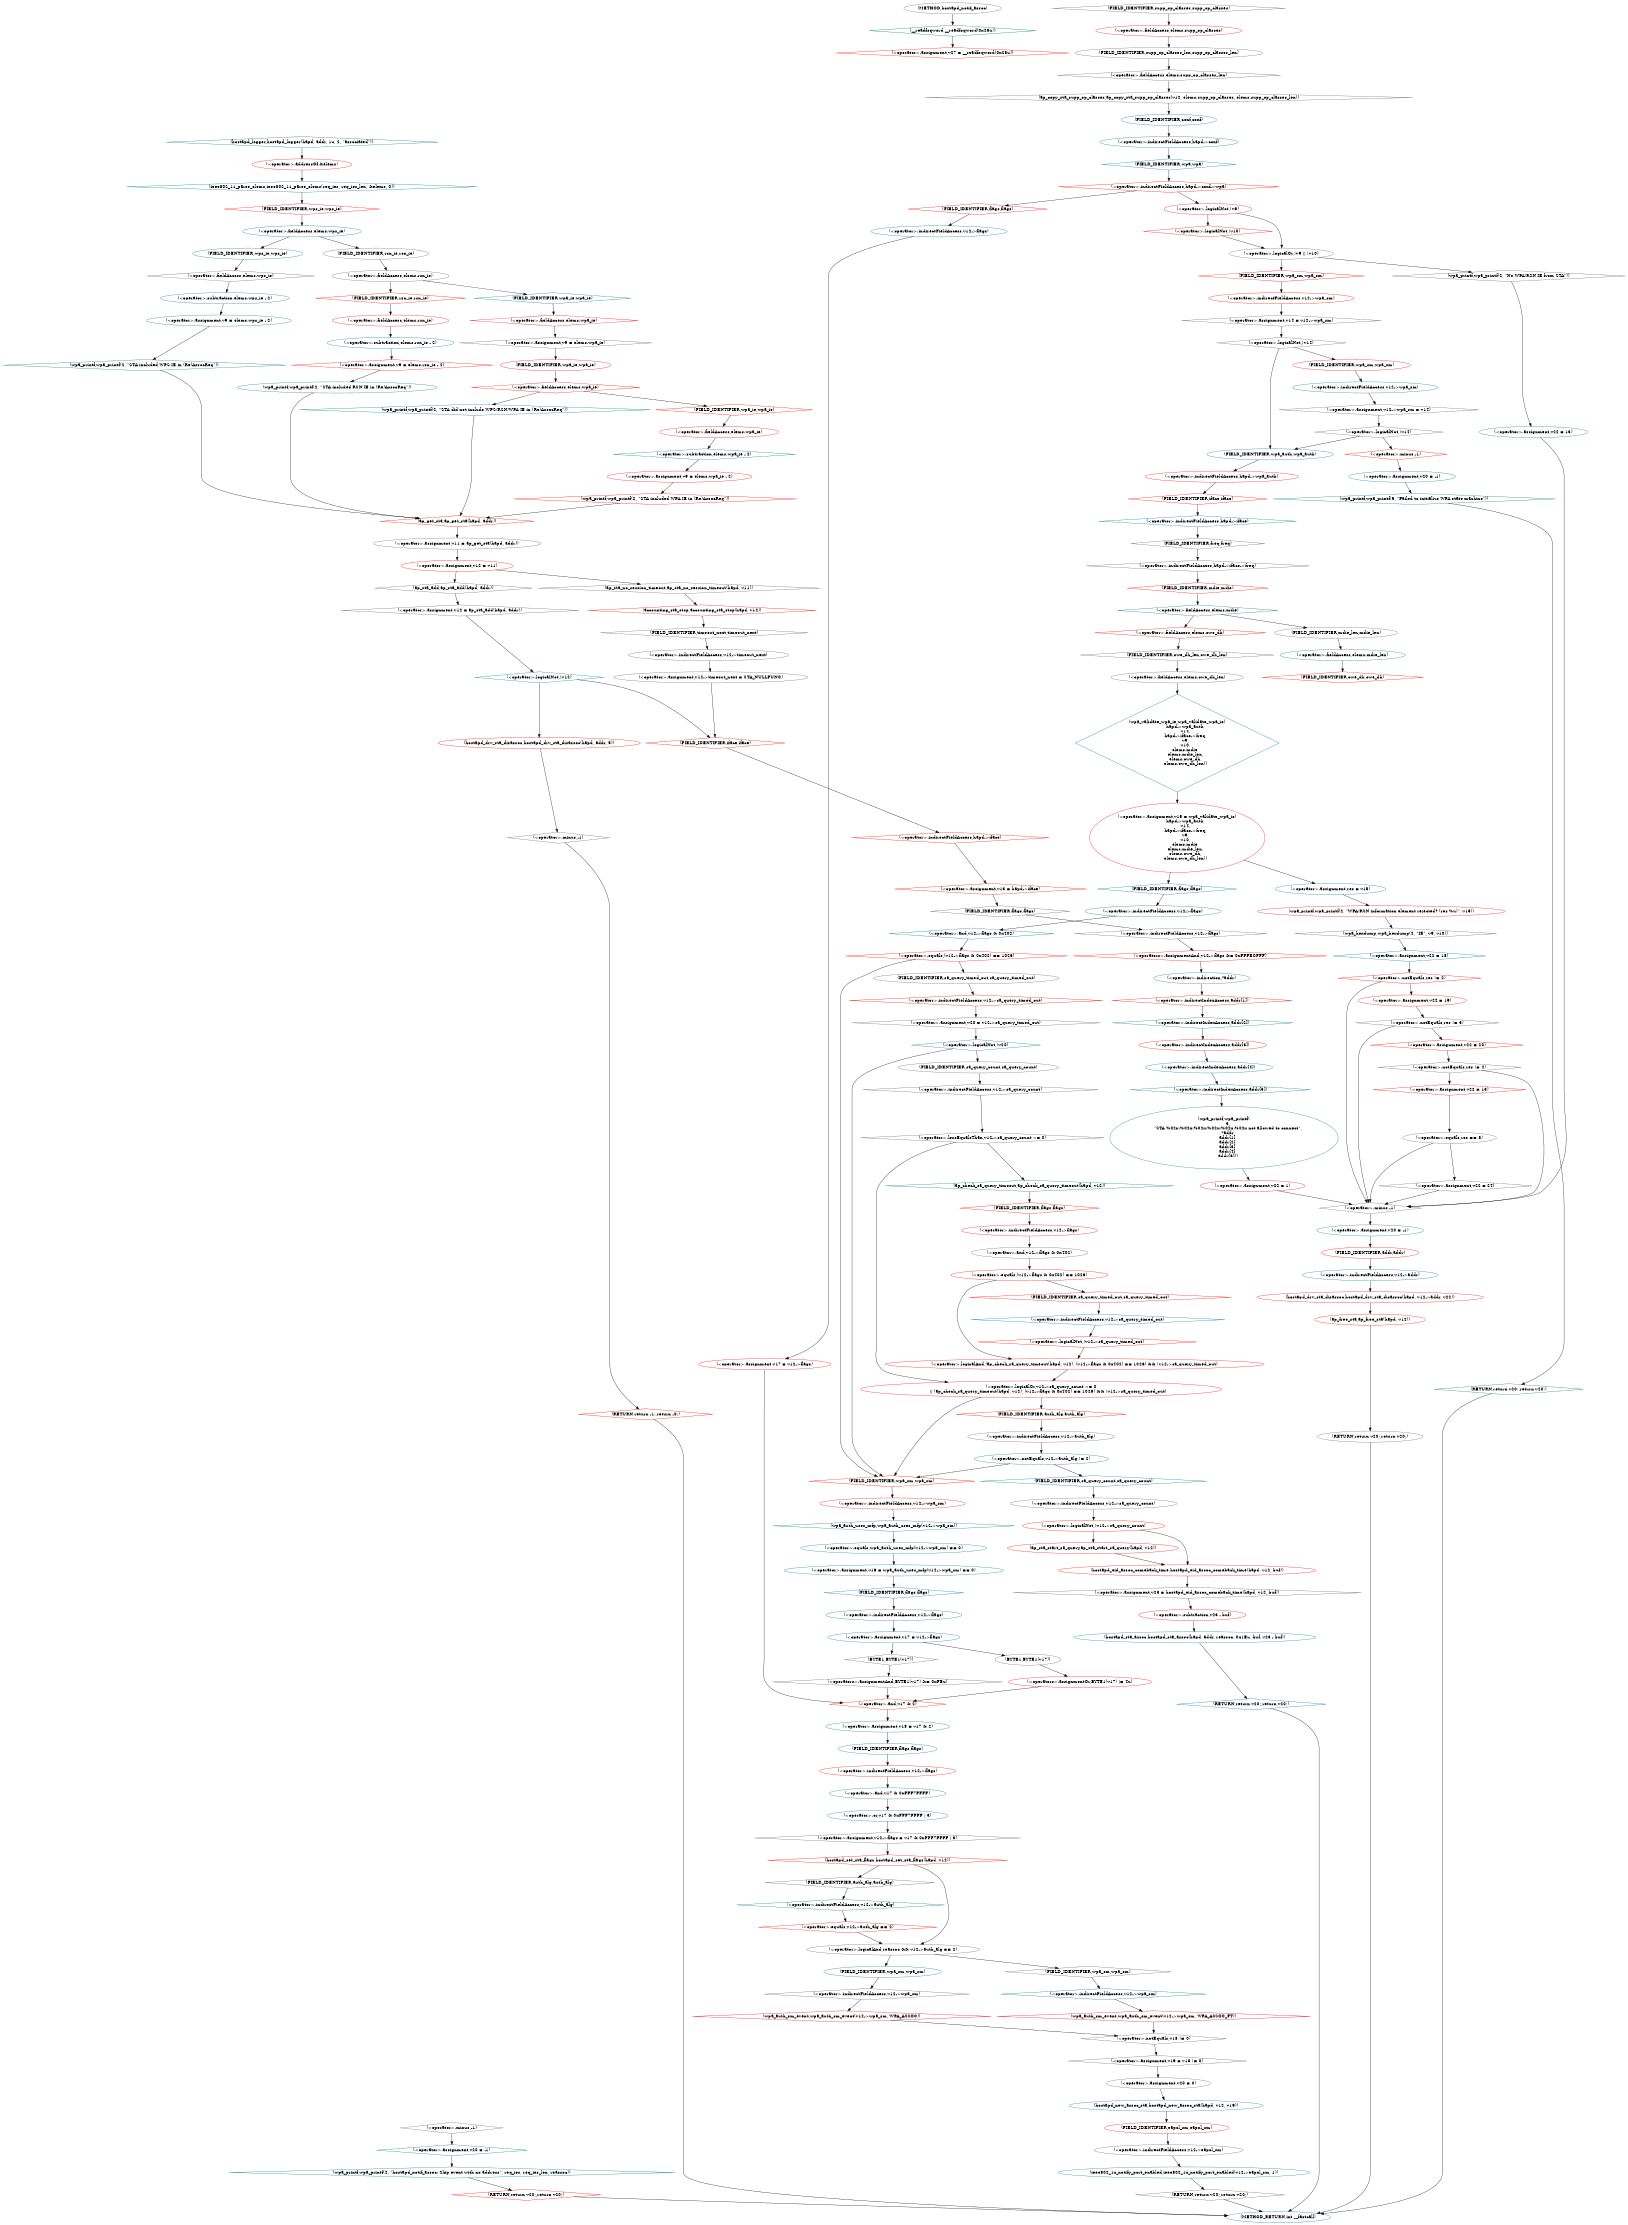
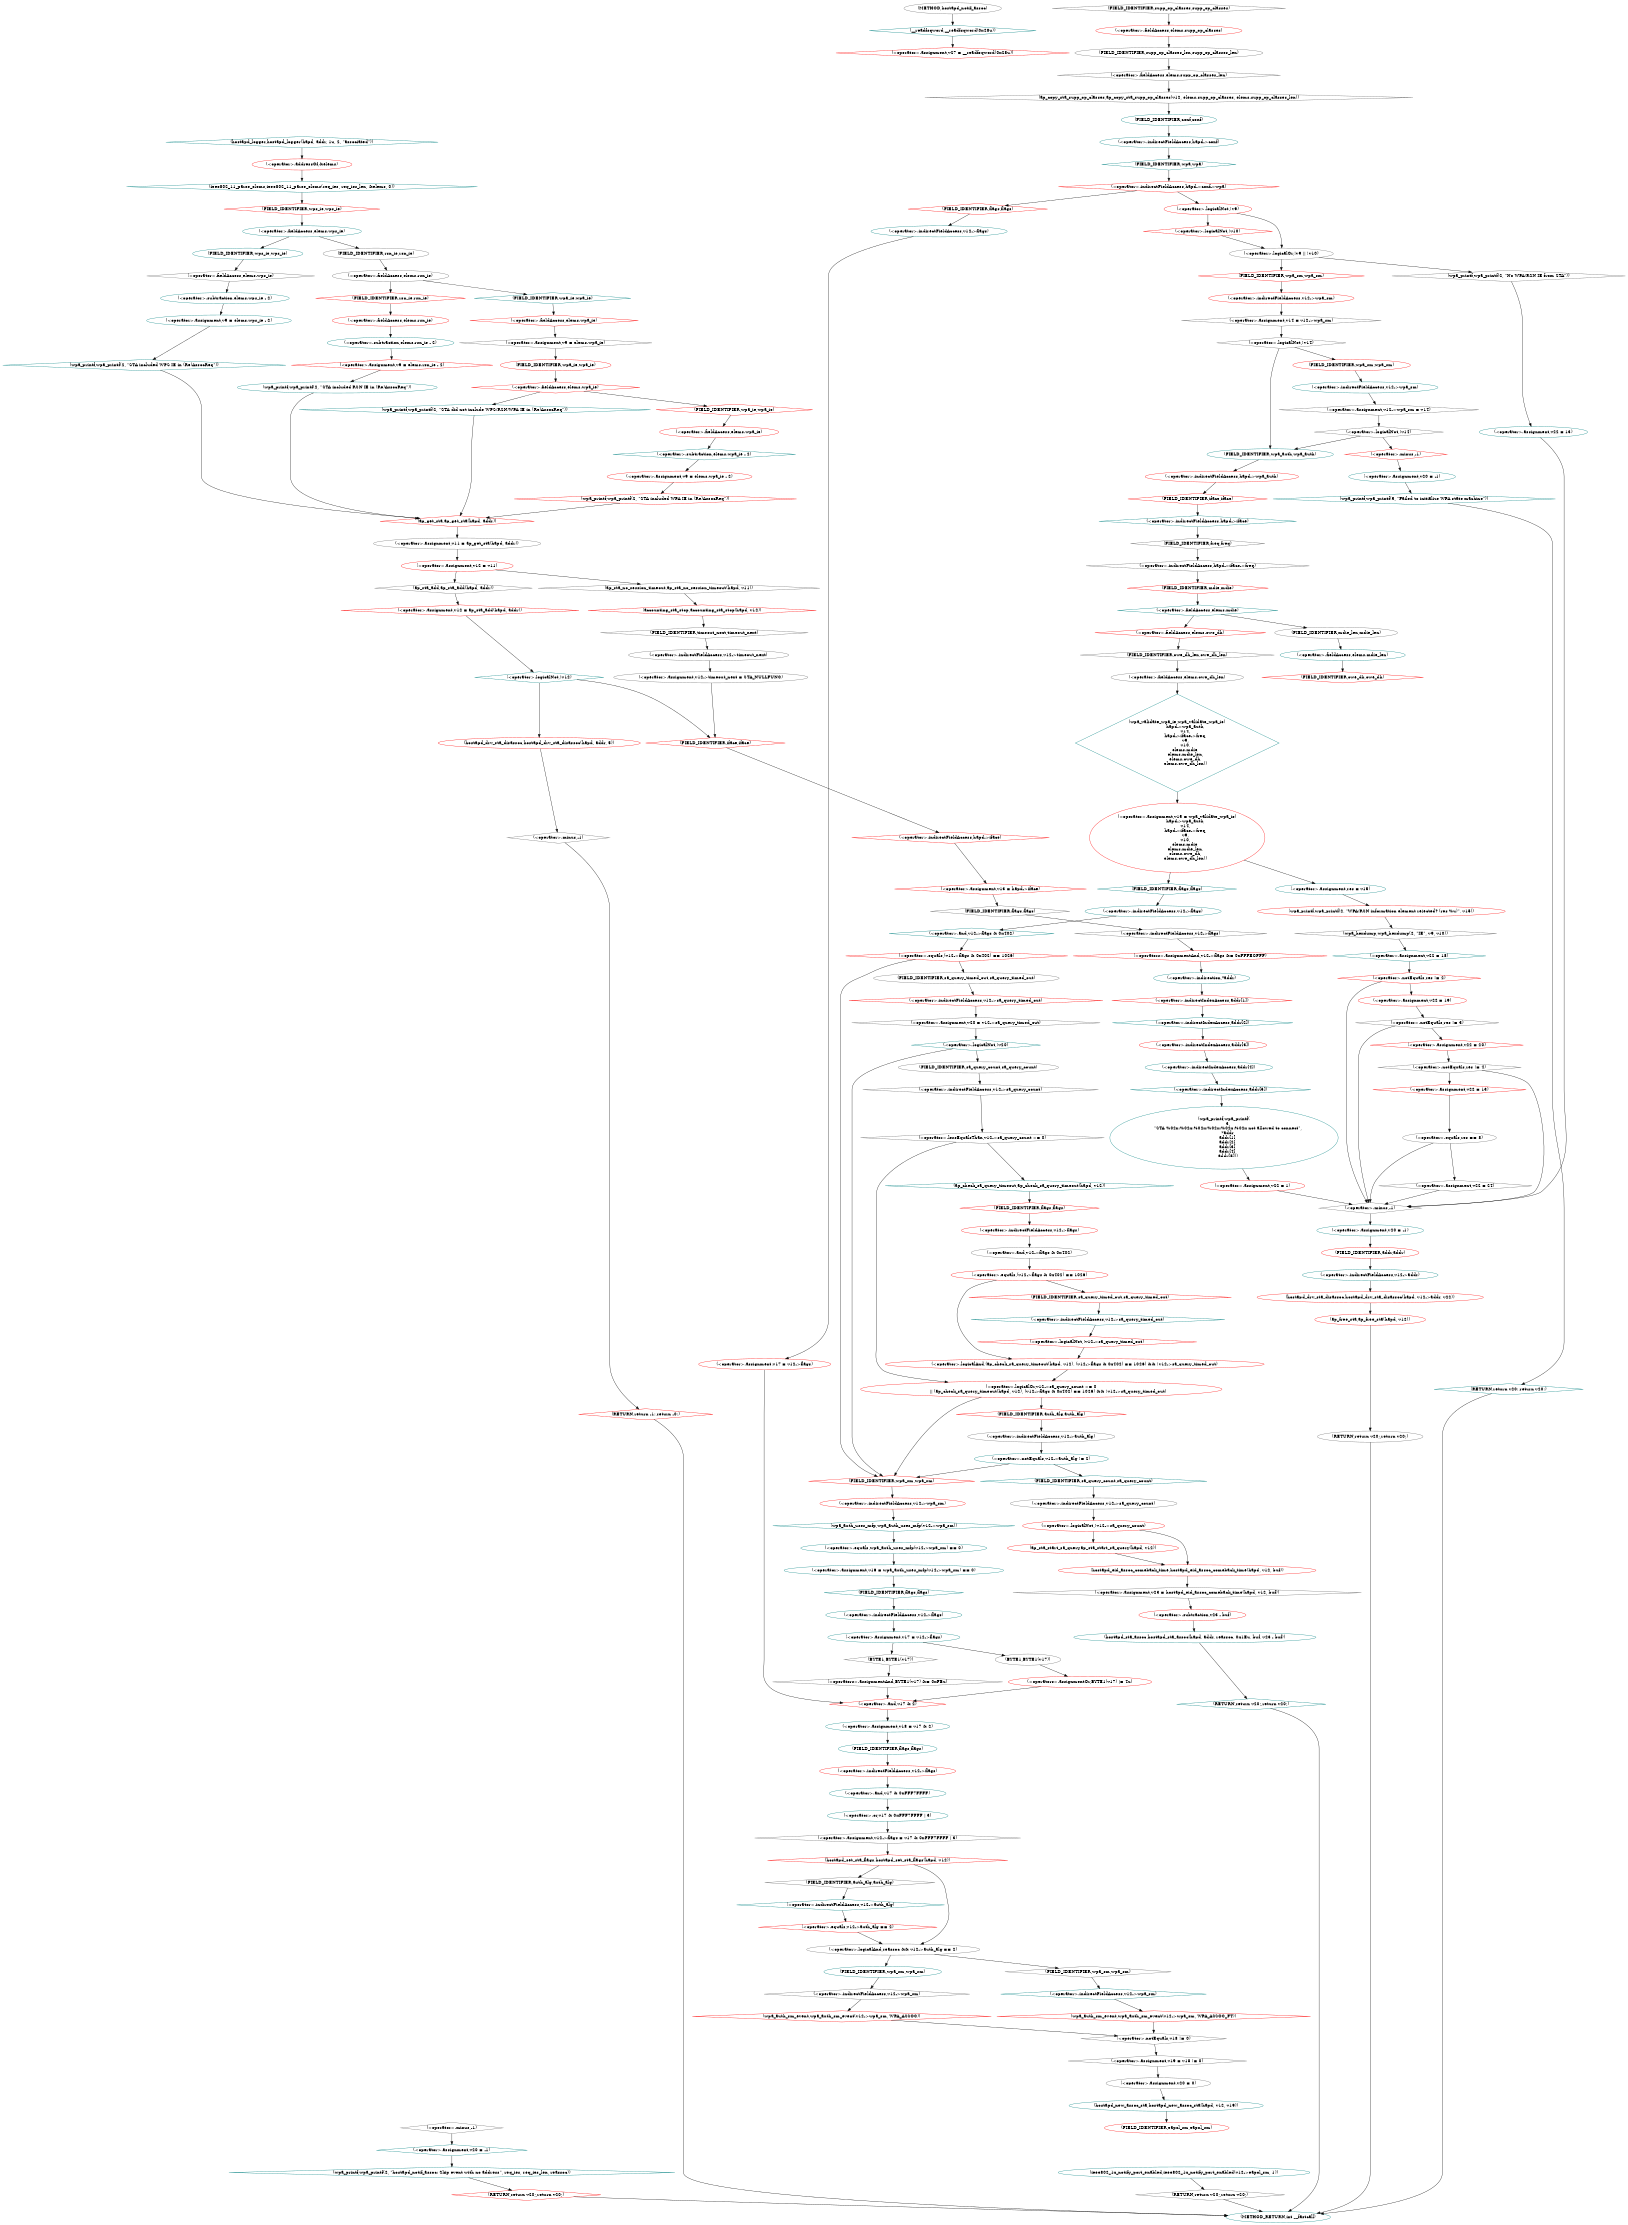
node "(<operator>.assignment,v12 = ap_sta_add(hapd, addr))": color gray40 -> red
node "(<operator>.indirectFieldAccess,v12->eapol_sm)": removed
